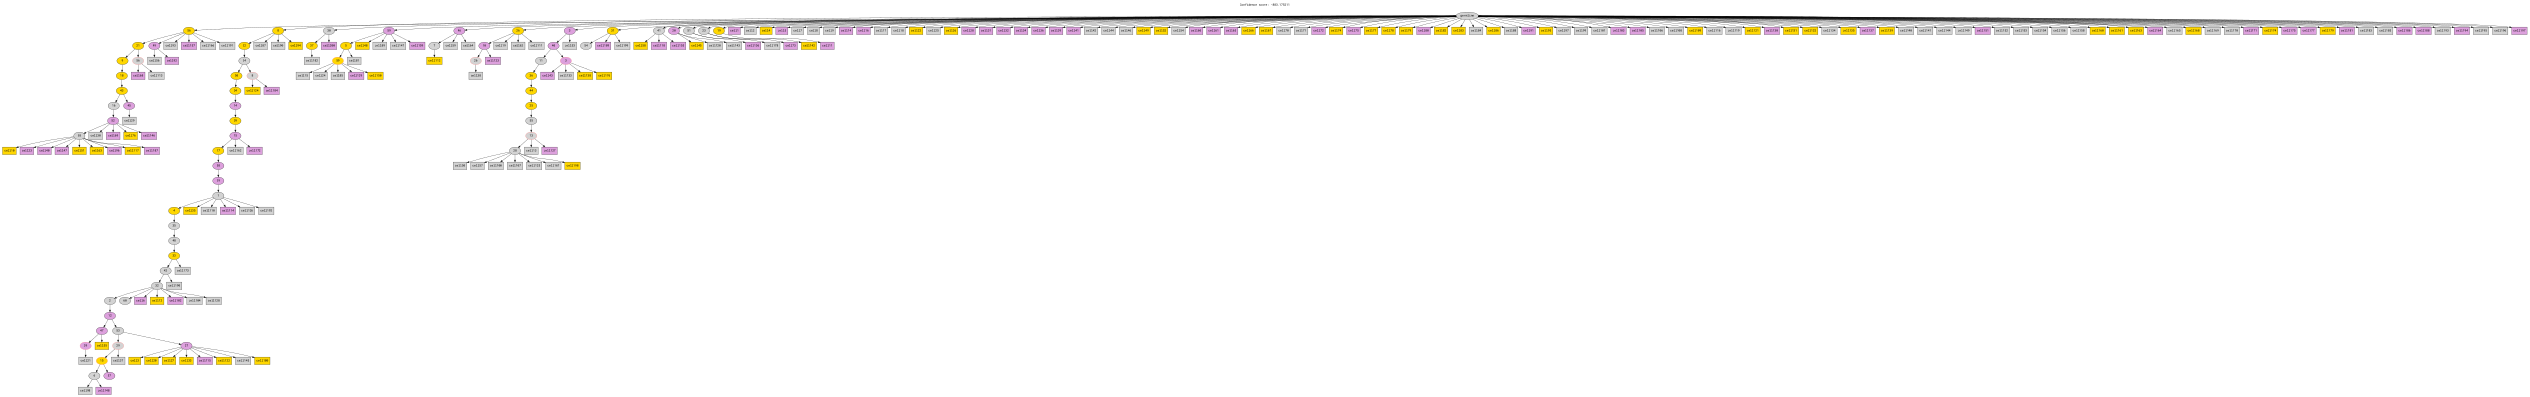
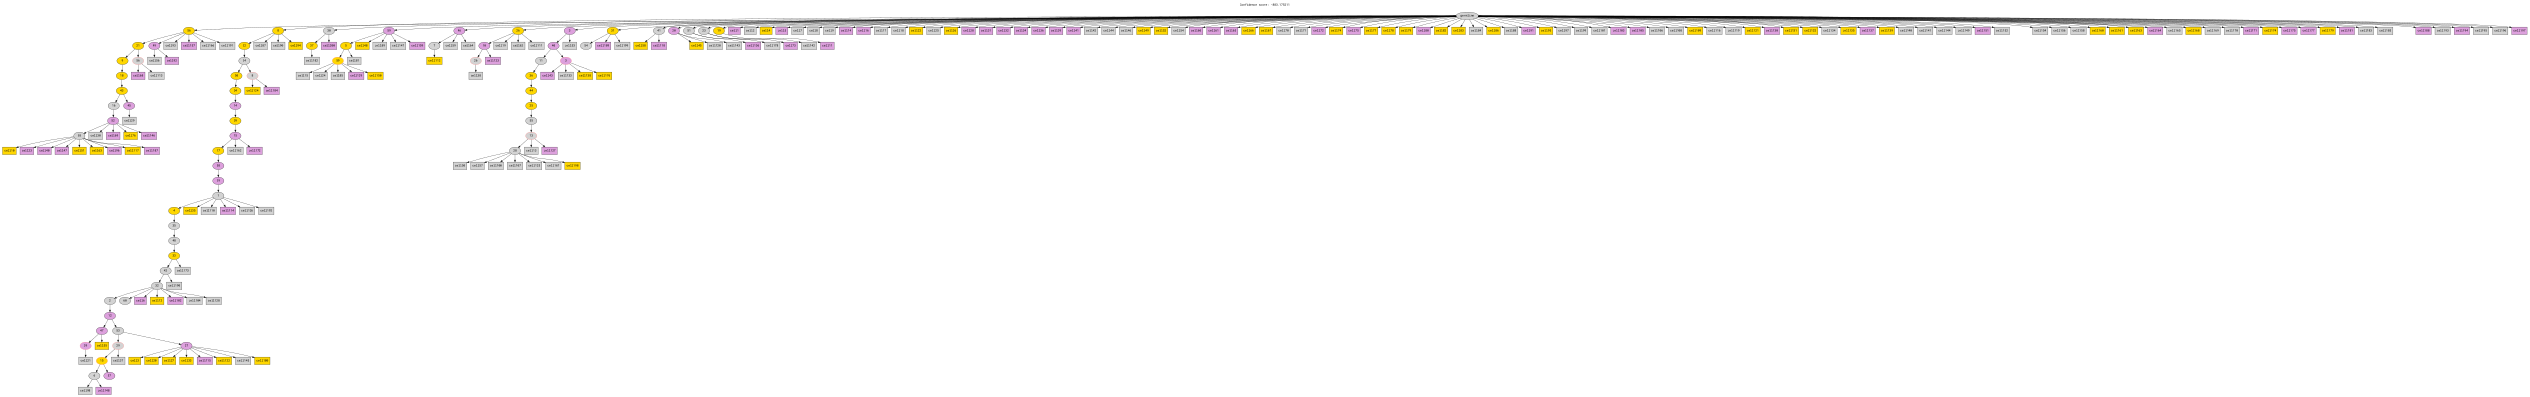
node "cell153": removed
node "cell186": removed
node "cell155": removed
node "cell142": fillcolor gold -> lightgrey
